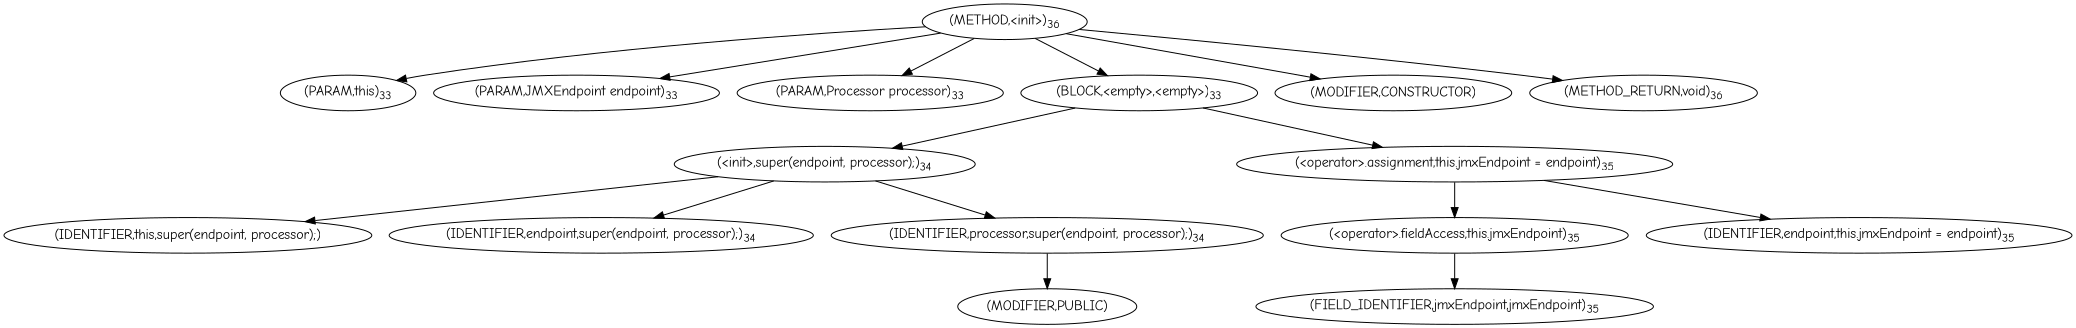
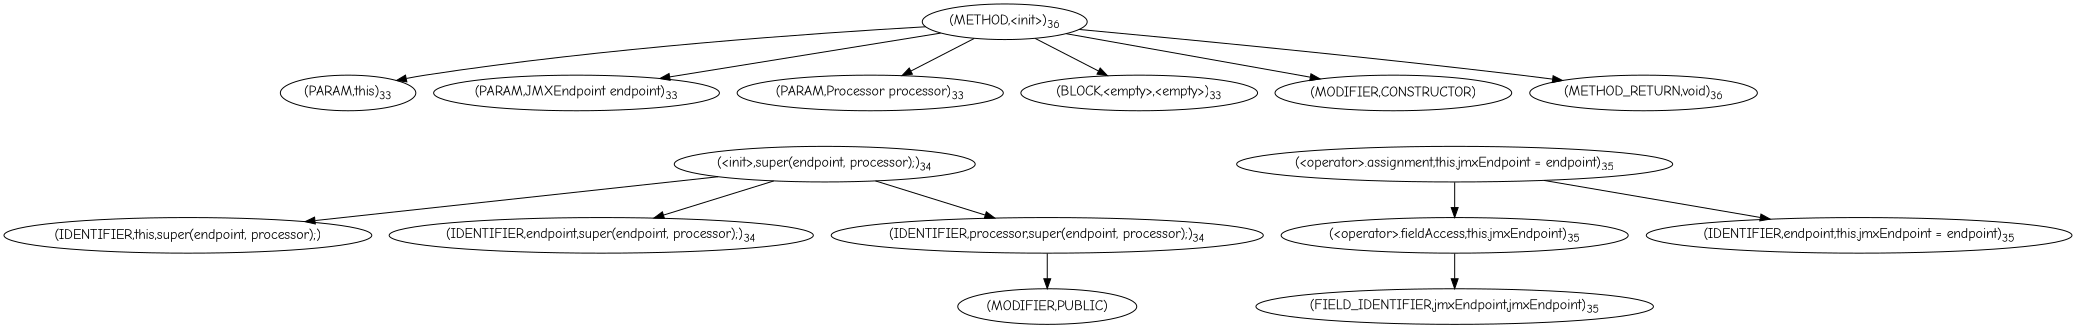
edge "(BLOCK,<empty>,<empty>)" -> "(<init>,super(endpoint, processor);)": removed
edge "(BLOCK,<empty>,<empty>)" -> "(<operator>.assignment,this.jmxEndpoint = endpoint)": removed
